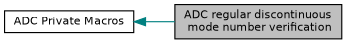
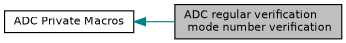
node "ADC regular discontinuous mode number verification": label "ADC regular discontinuous mode number verification" -> "ADC regular verification mode number verification"
